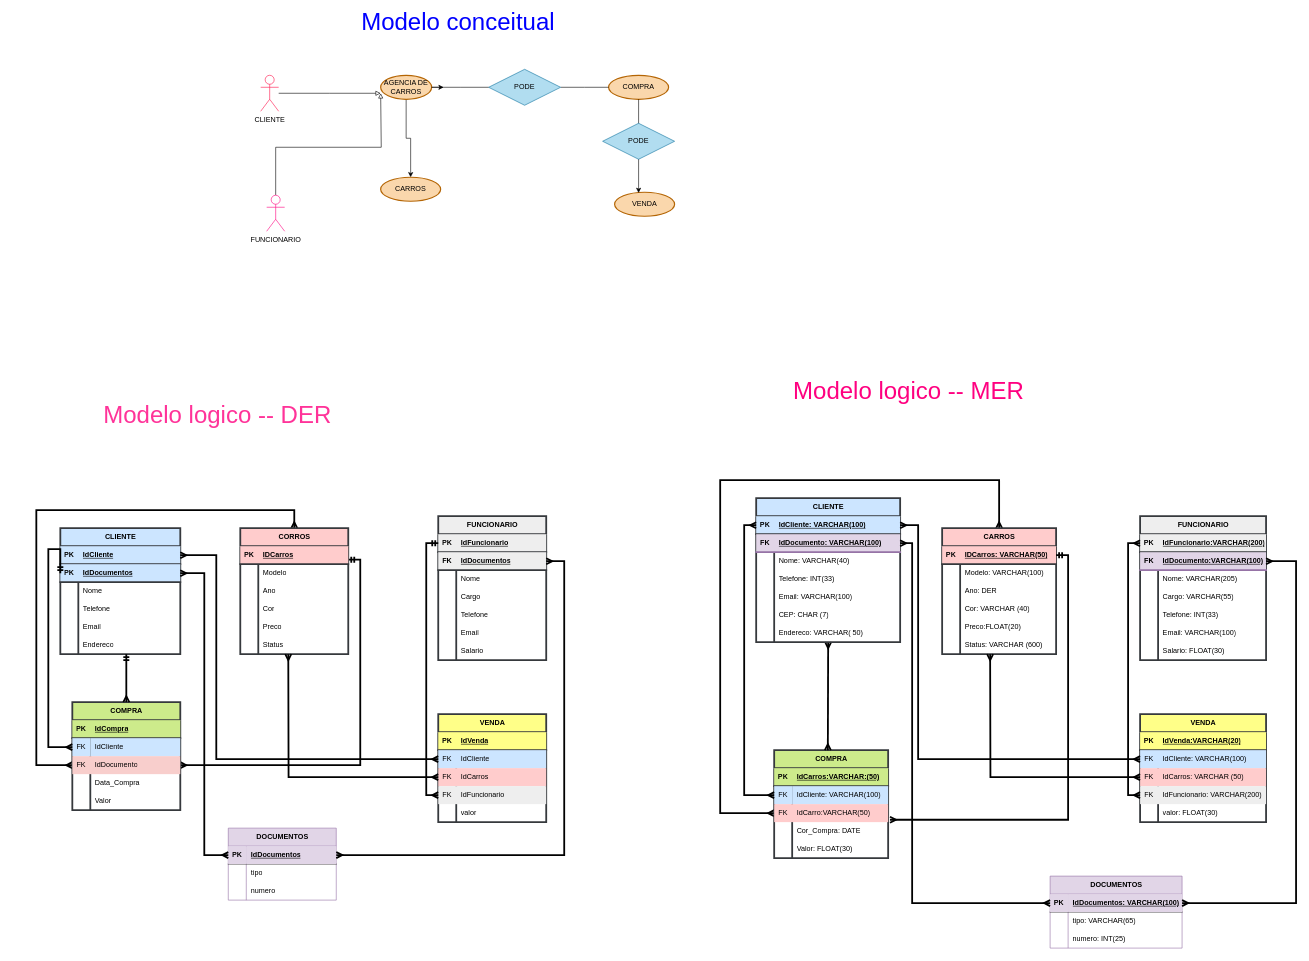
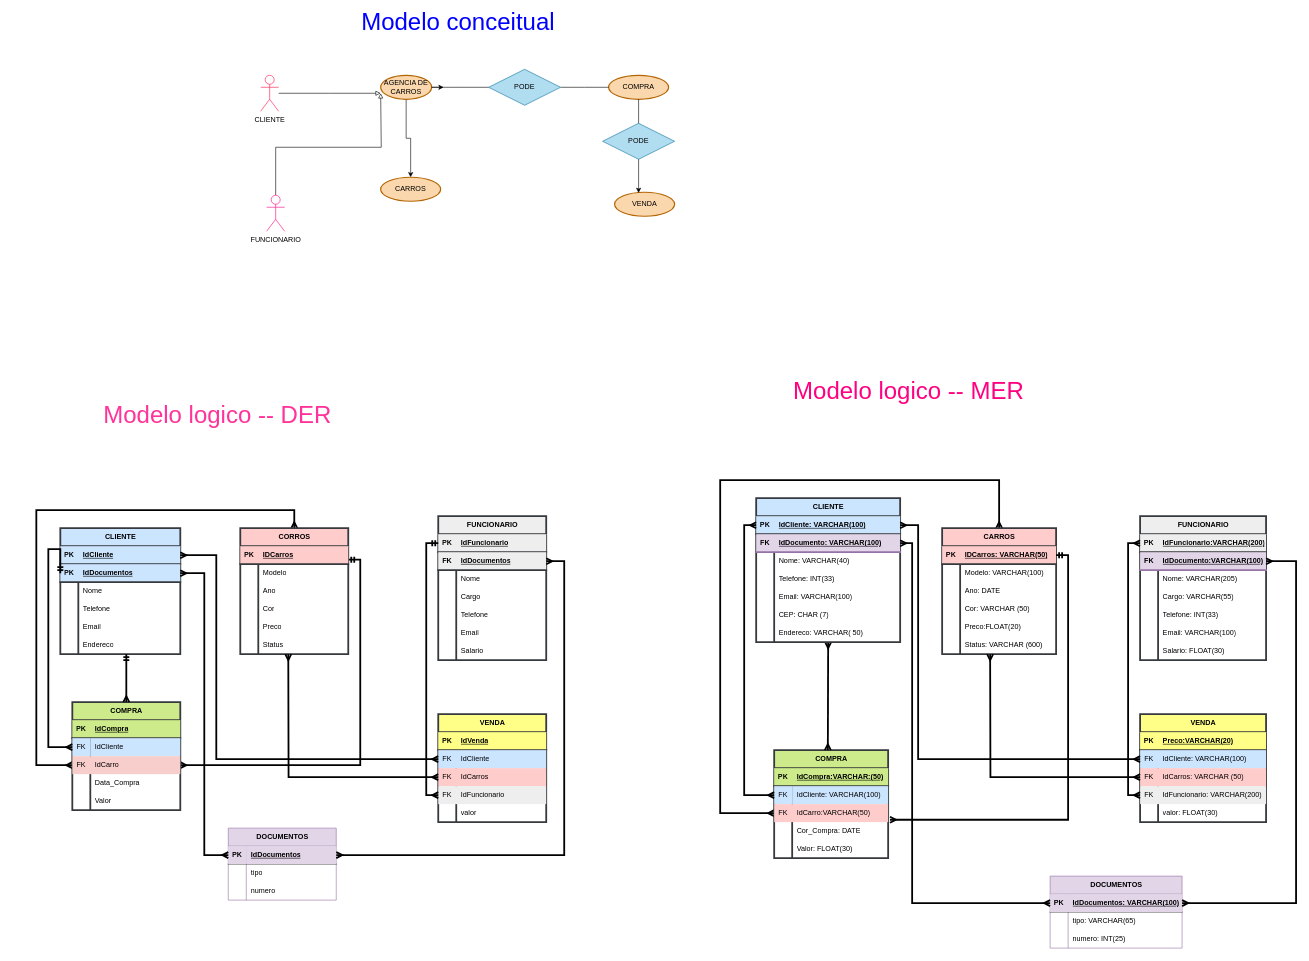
node "Ano: DER": label "Ano: DER" -> "Ano: DATE"
node "Cor: VARCHAR (40)": label "Cor: VARCHAR (40)" -> "Cor: VARCHAR (50)"
node "IdVenda:VARCHAR(20)": label "IdVenda:VARCHAR(20)" -> "Preco:VARCHAR(20)"
node "IdDocumento": label "IdDocumento" -> "IdCarro"
node "IdCarros:VARCHAR:(50)": label "IdCarros:VARCHAR:(50)" -> "IdCompra:VARCHAR:(50)"
